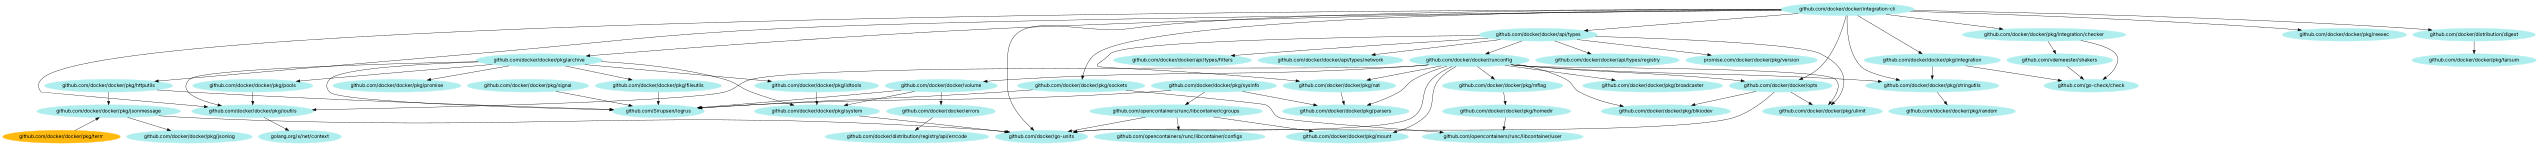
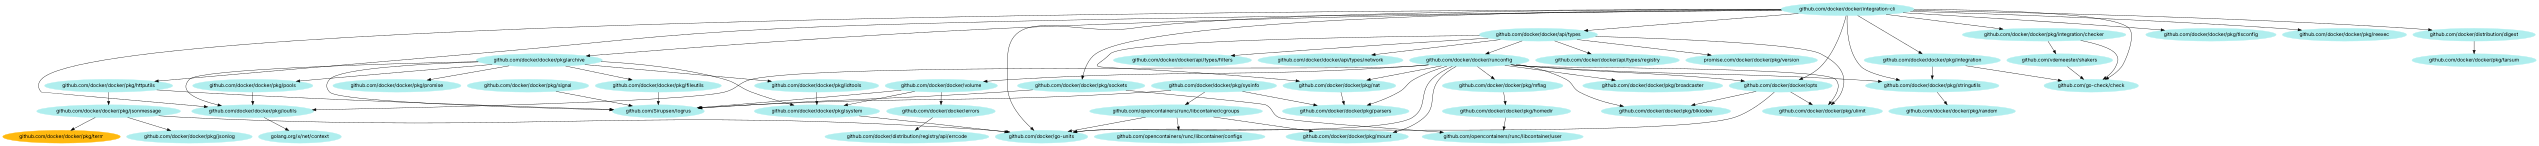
edge "github.com/docker/docker/integration-cli" -> "github.com/go-check/check": added
node "github.com/docker/docker/pkg/tlsconfig": added
edge "github.com/docker/docker/pkg/term" -> "github.com/docker/docker/pkg/jsonmessage": reversed
